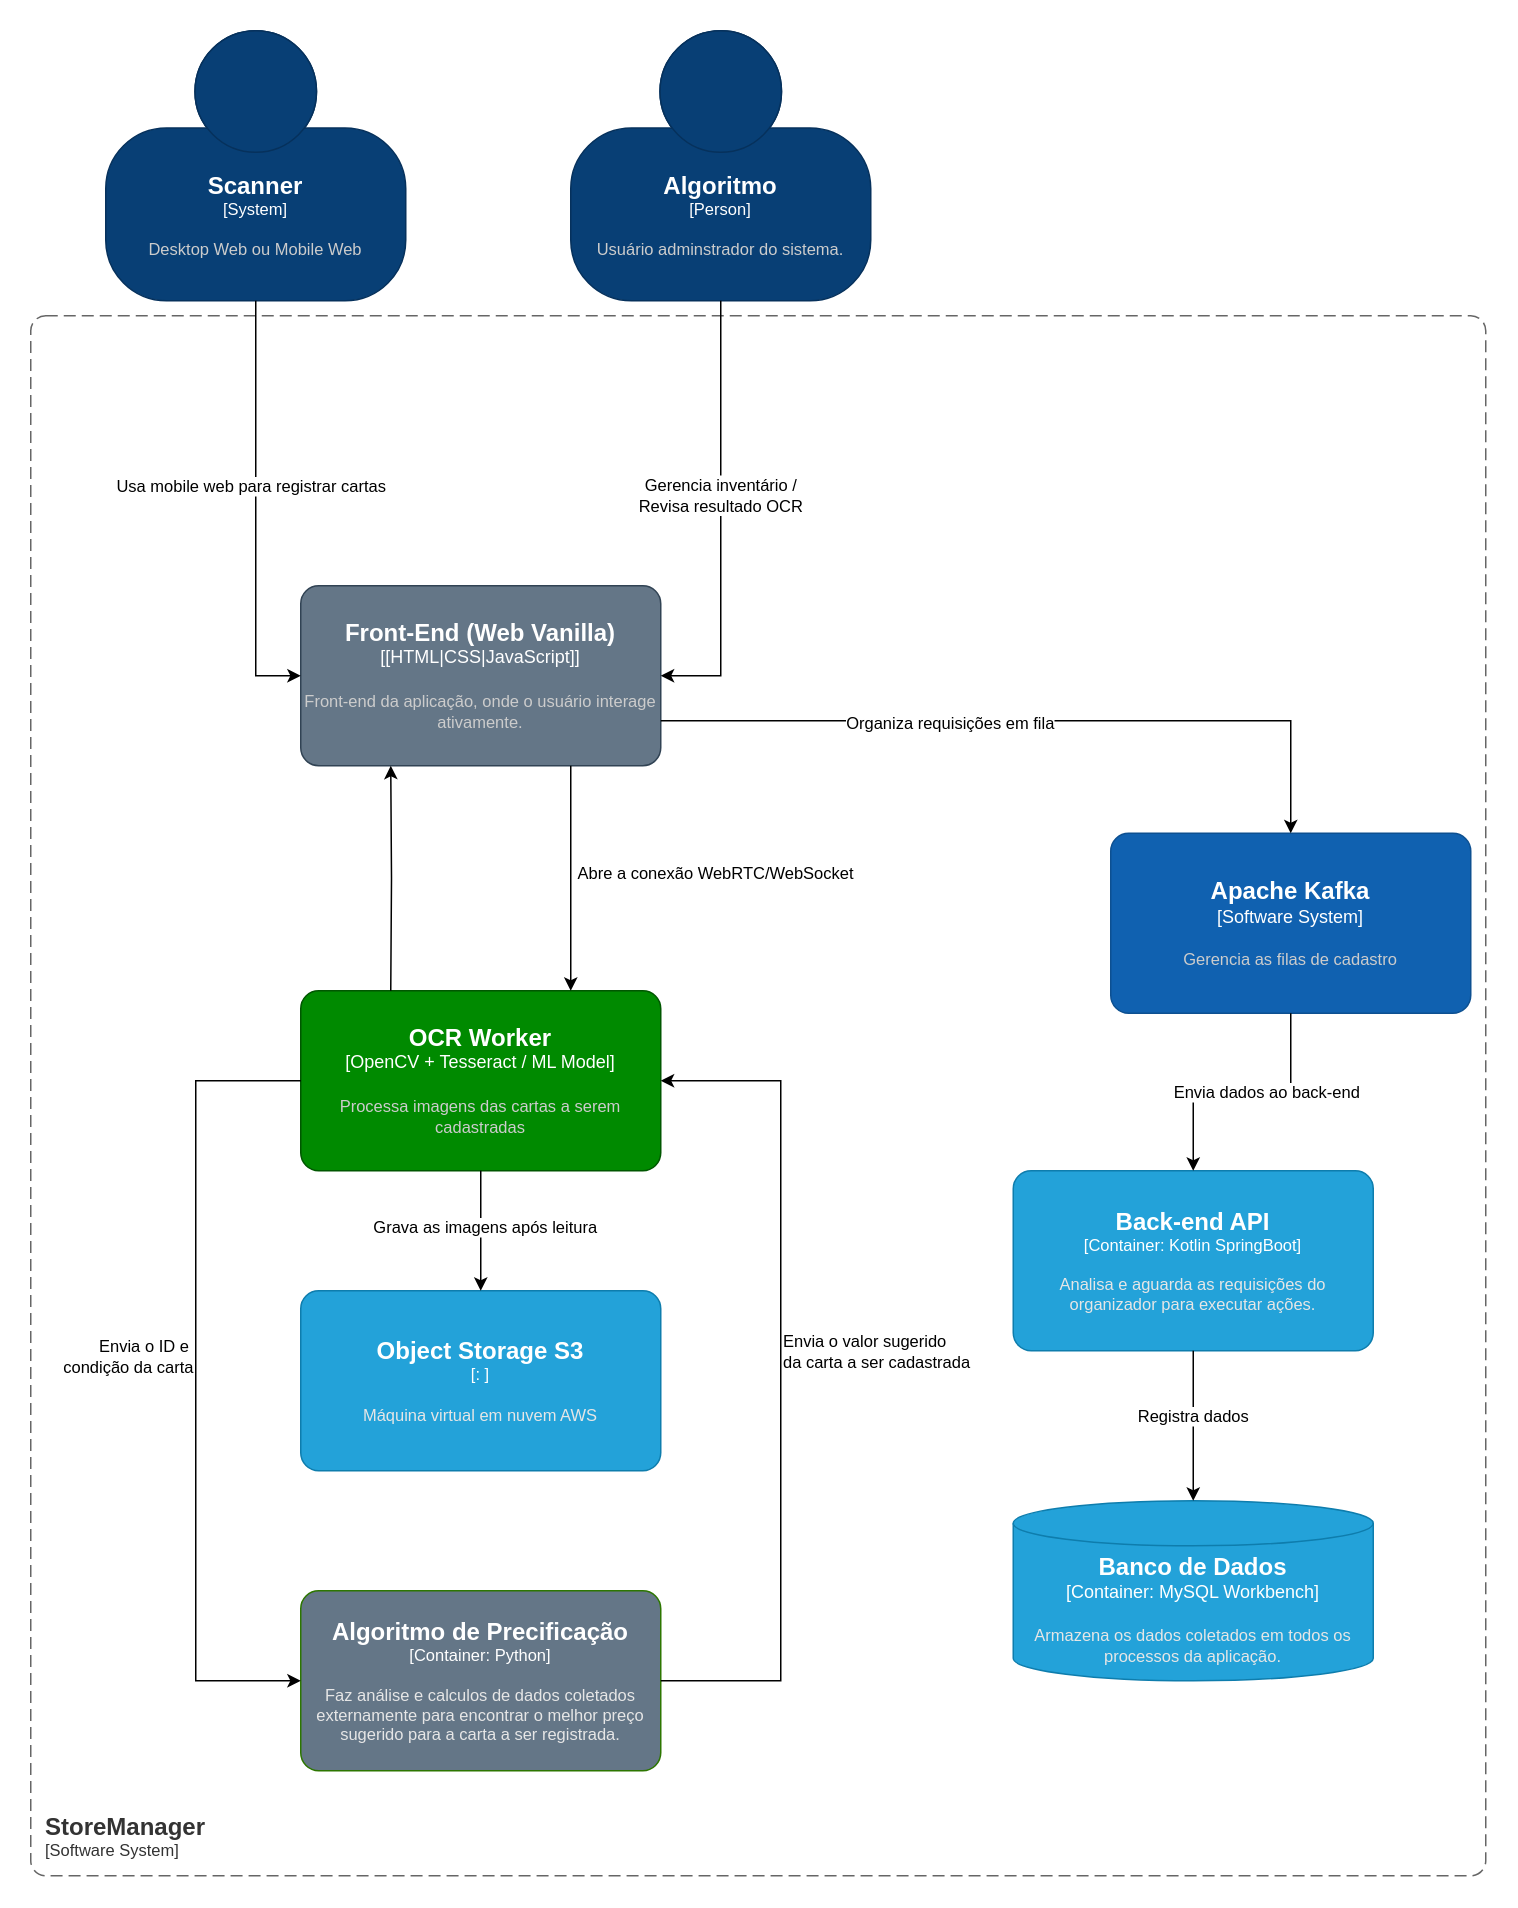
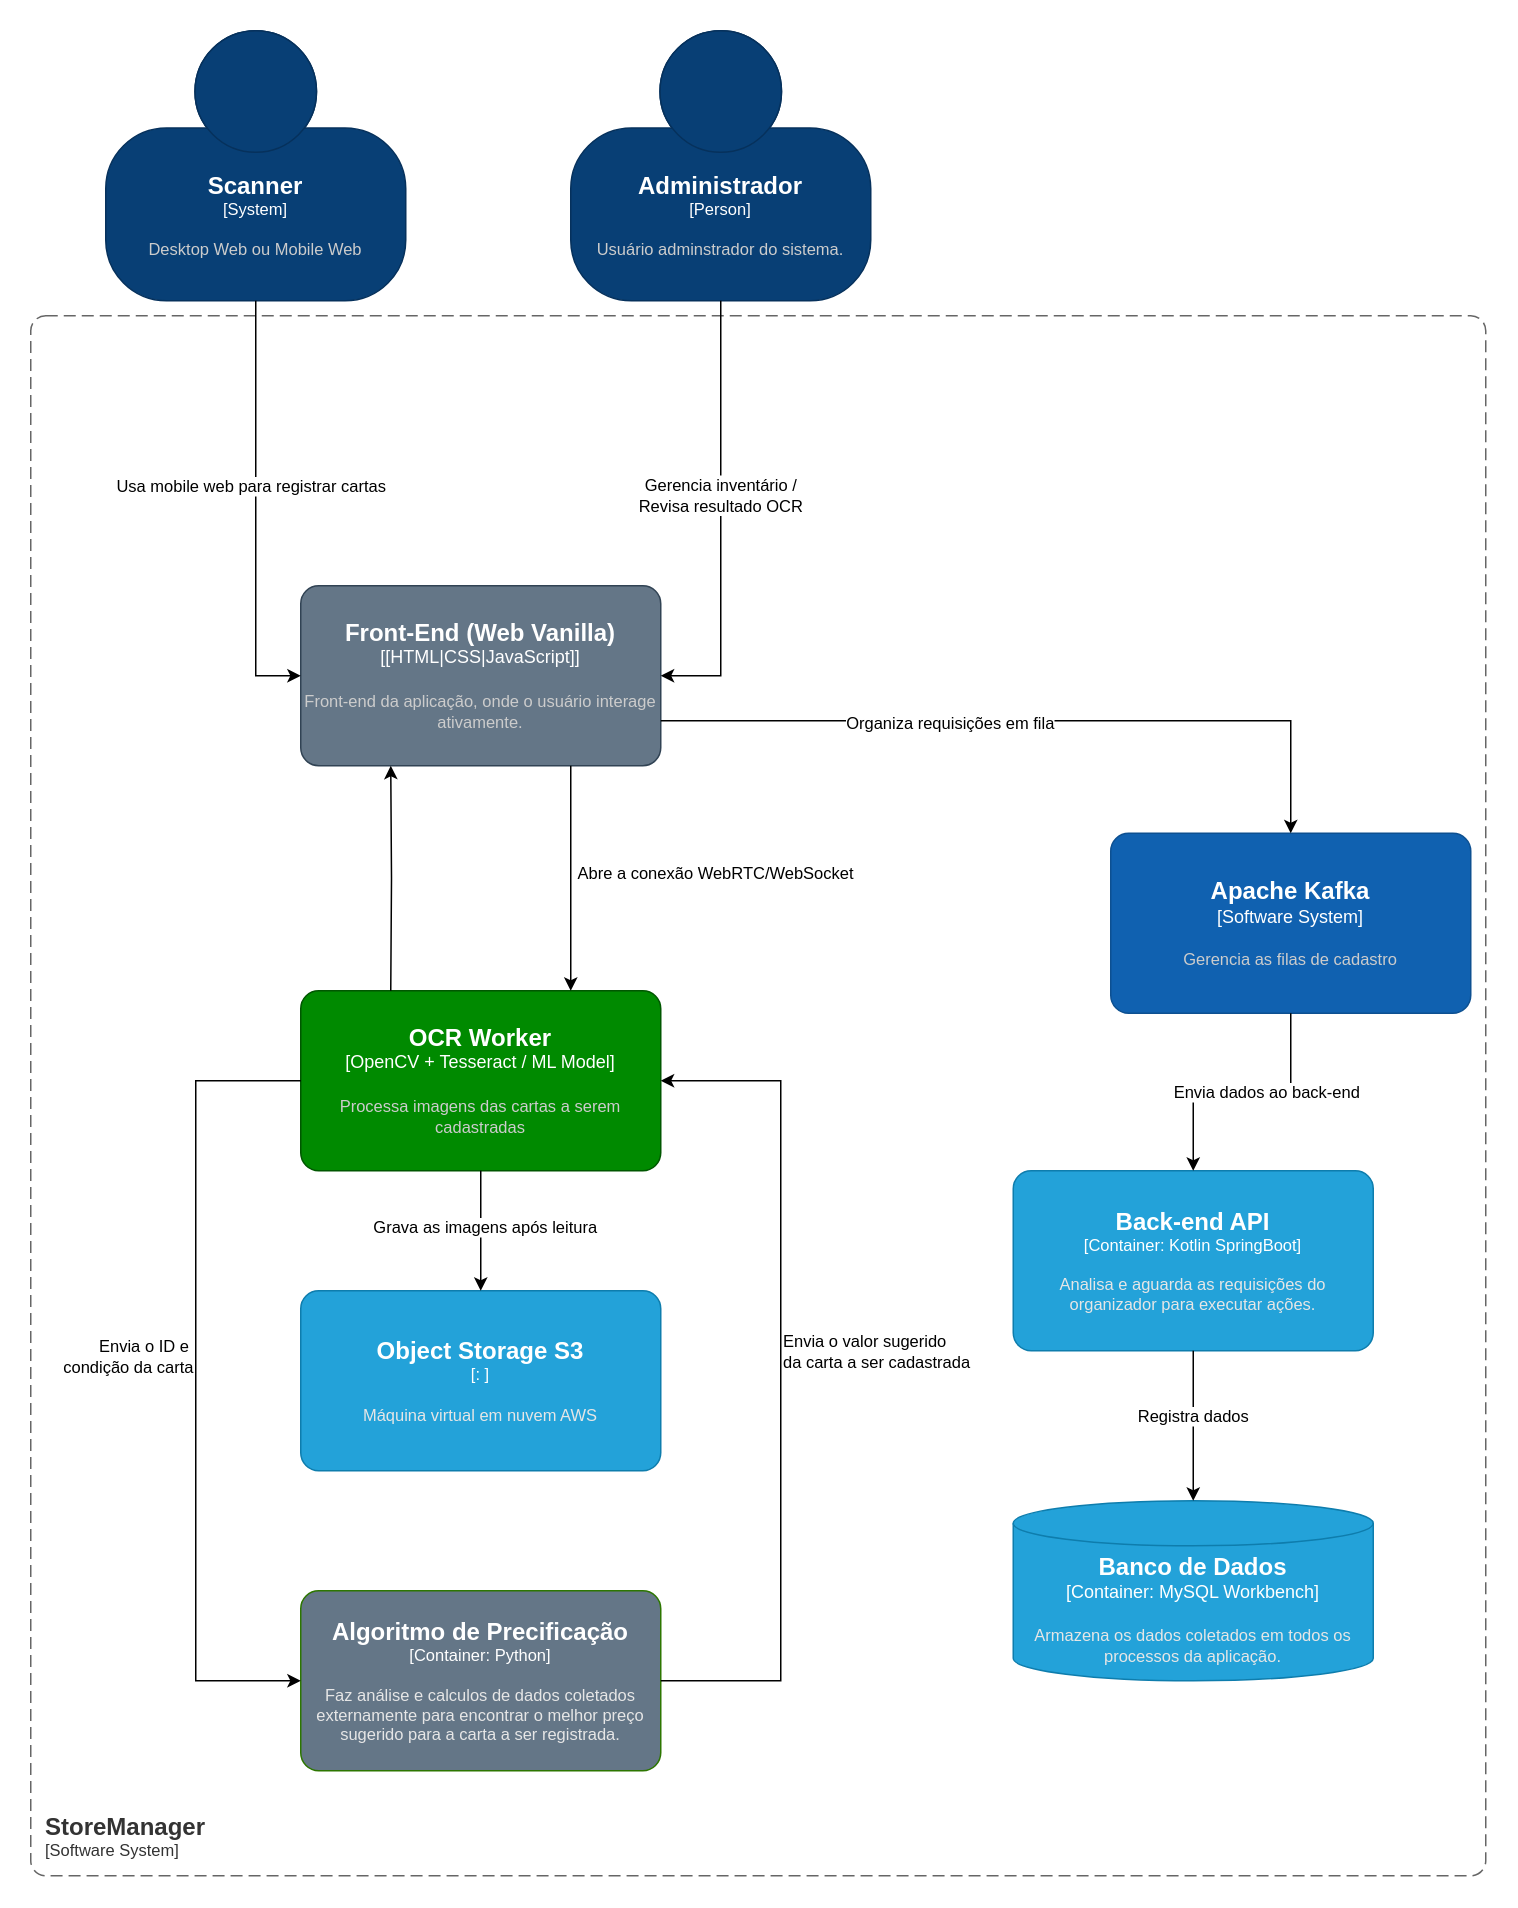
node "Algoritmo [Person] Usuário adminstrador do sistema.": label "Algoritmo [Person] Usuário adminstrador do sistema." -> "Administrador [Person] Usuário adminstrador do sistema."
